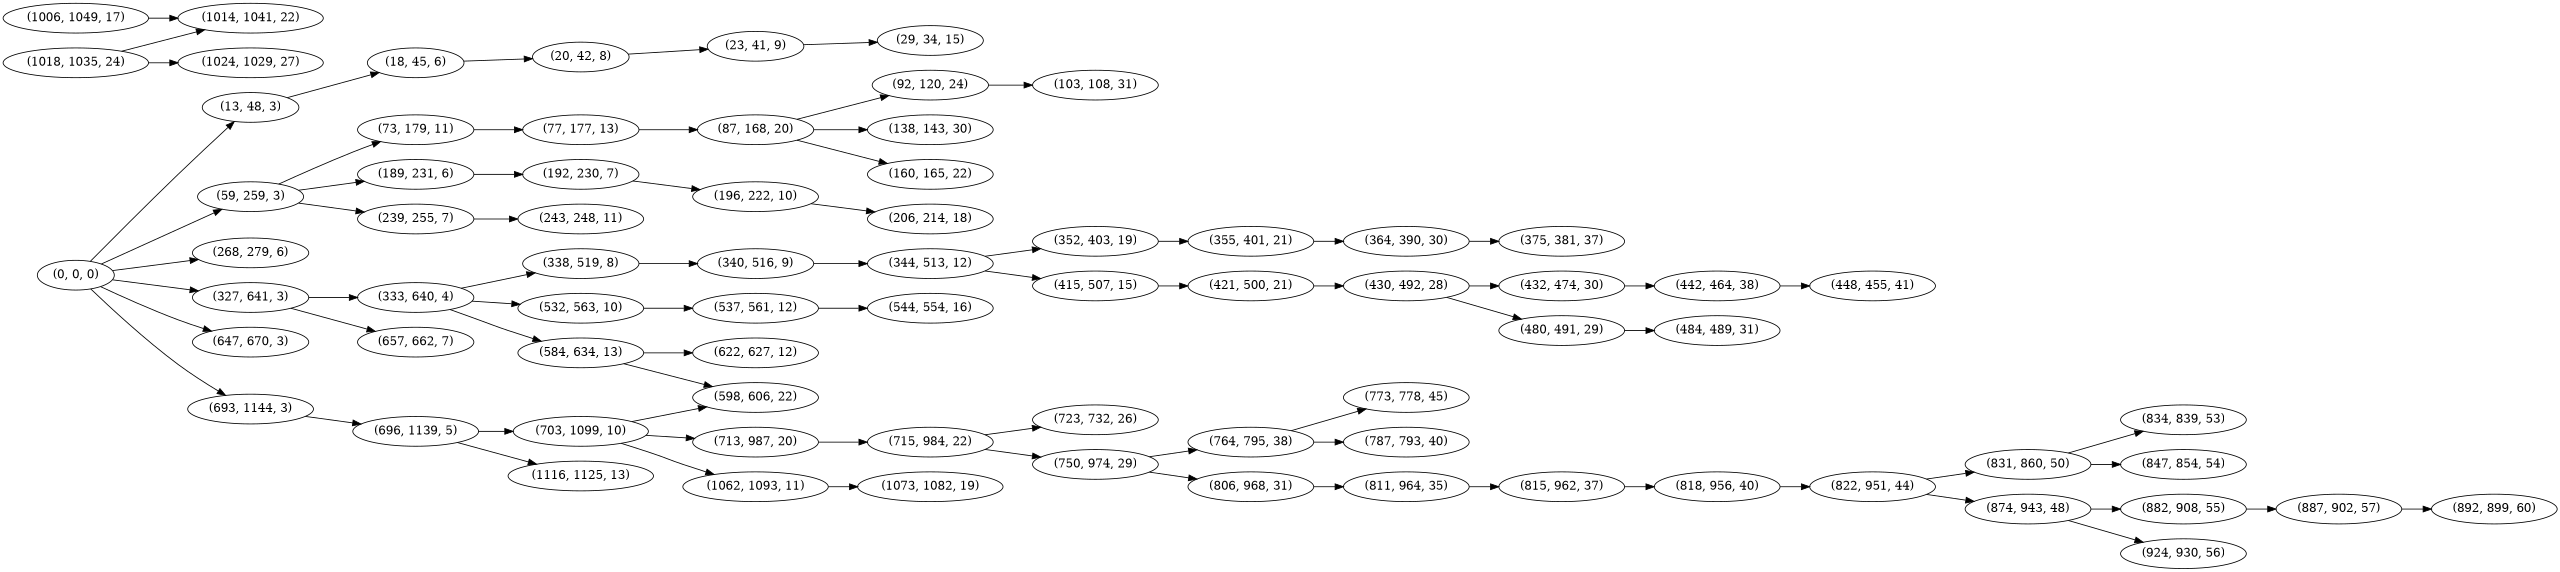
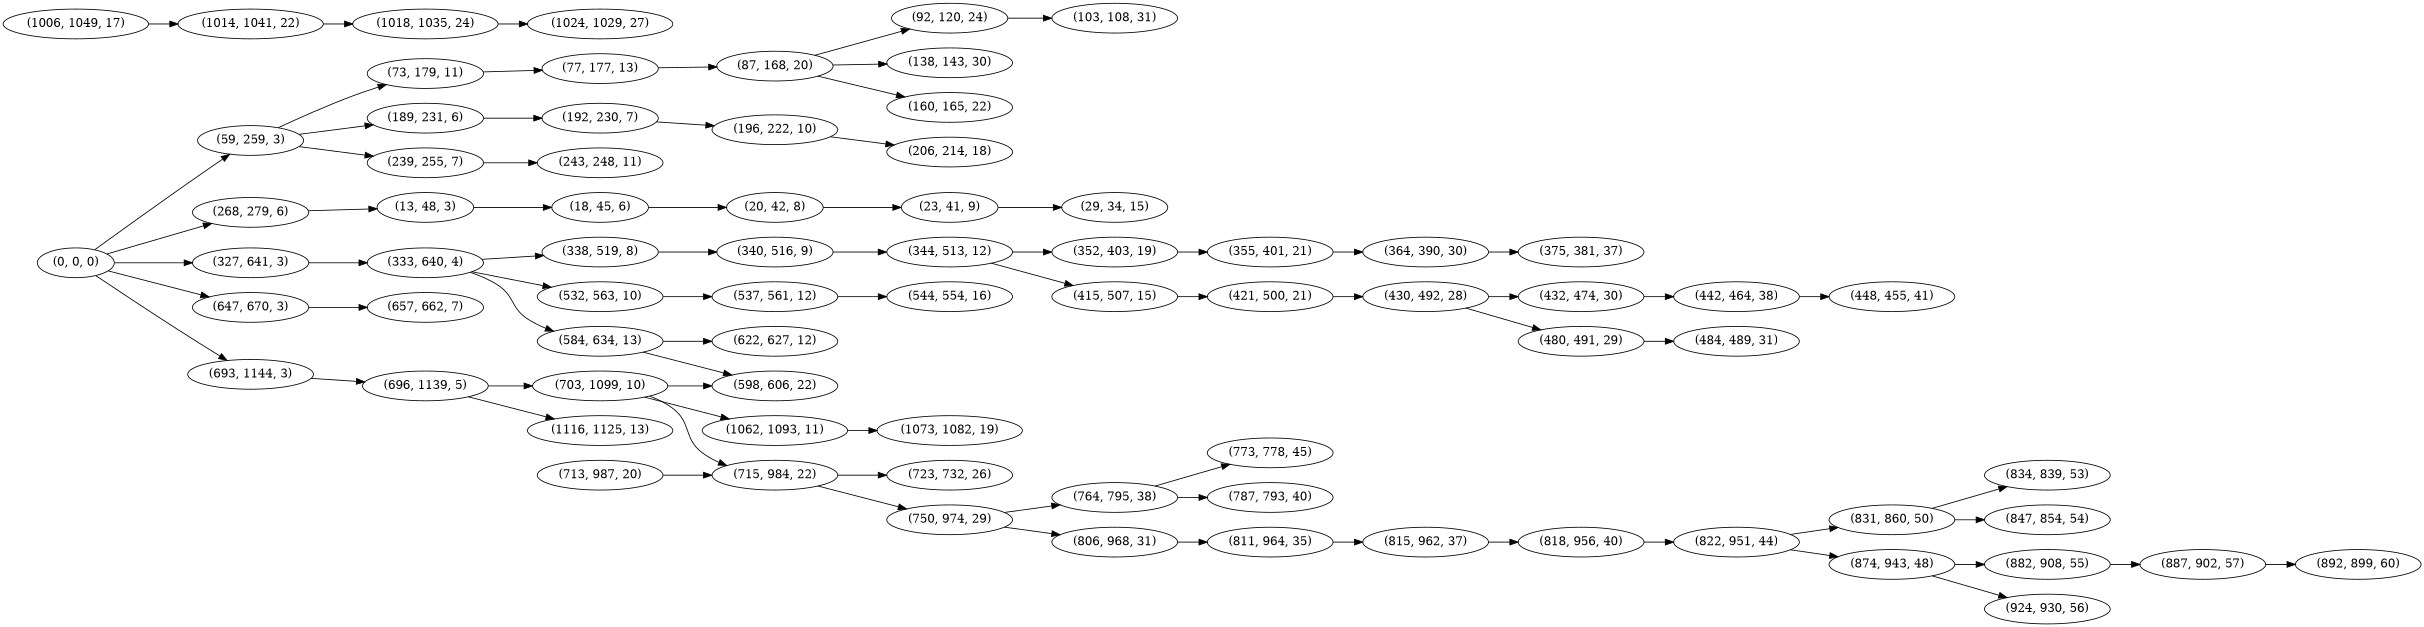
edge "(1018, 1035, 24)" -> "(1014, 1041, 22)": reversed
edge "(0, 0, 0)" -> "(13, 48, 3)": now "(268, 279, 6)" -> "(13, 48, 3)"
edge "(327, 641, 3)" -> "(657, 662, 7)": now "(647, 670, 3)" -> "(657, 662, 7)"
edge "(703, 1099, 10)" -> "(713, 987, 20)": now "(703, 1099, 10)" -> "(715, 984, 22)"
